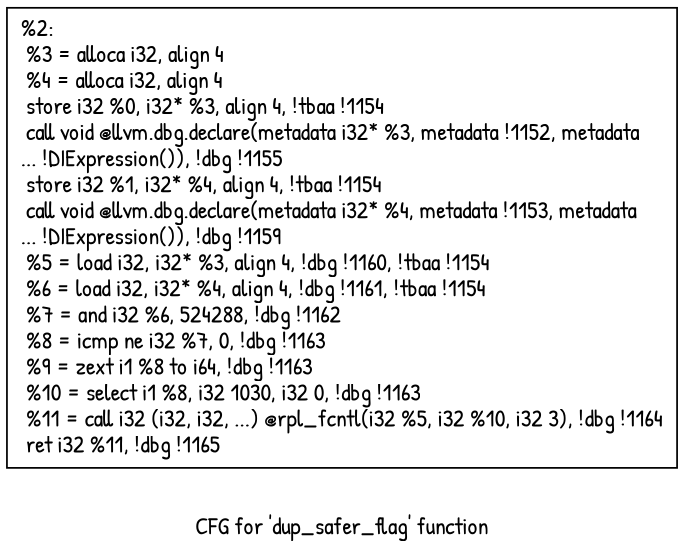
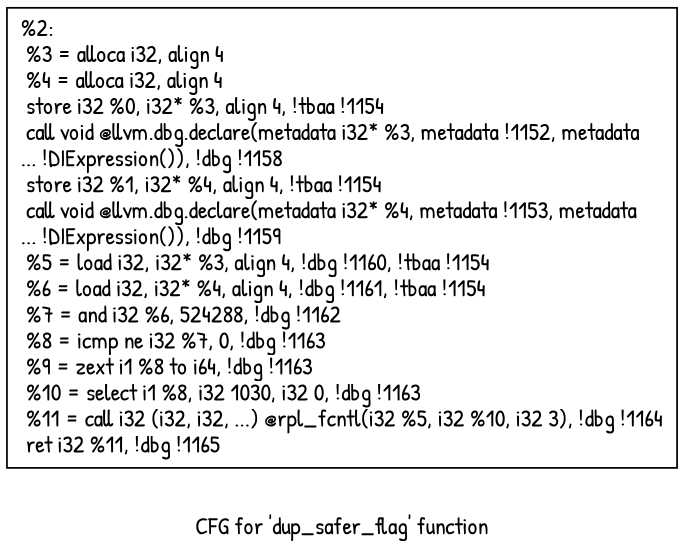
node "%2:": text "... !DIExpression()), !dbg !1155" -> "... !DIExpression()), !dbg !1158"
